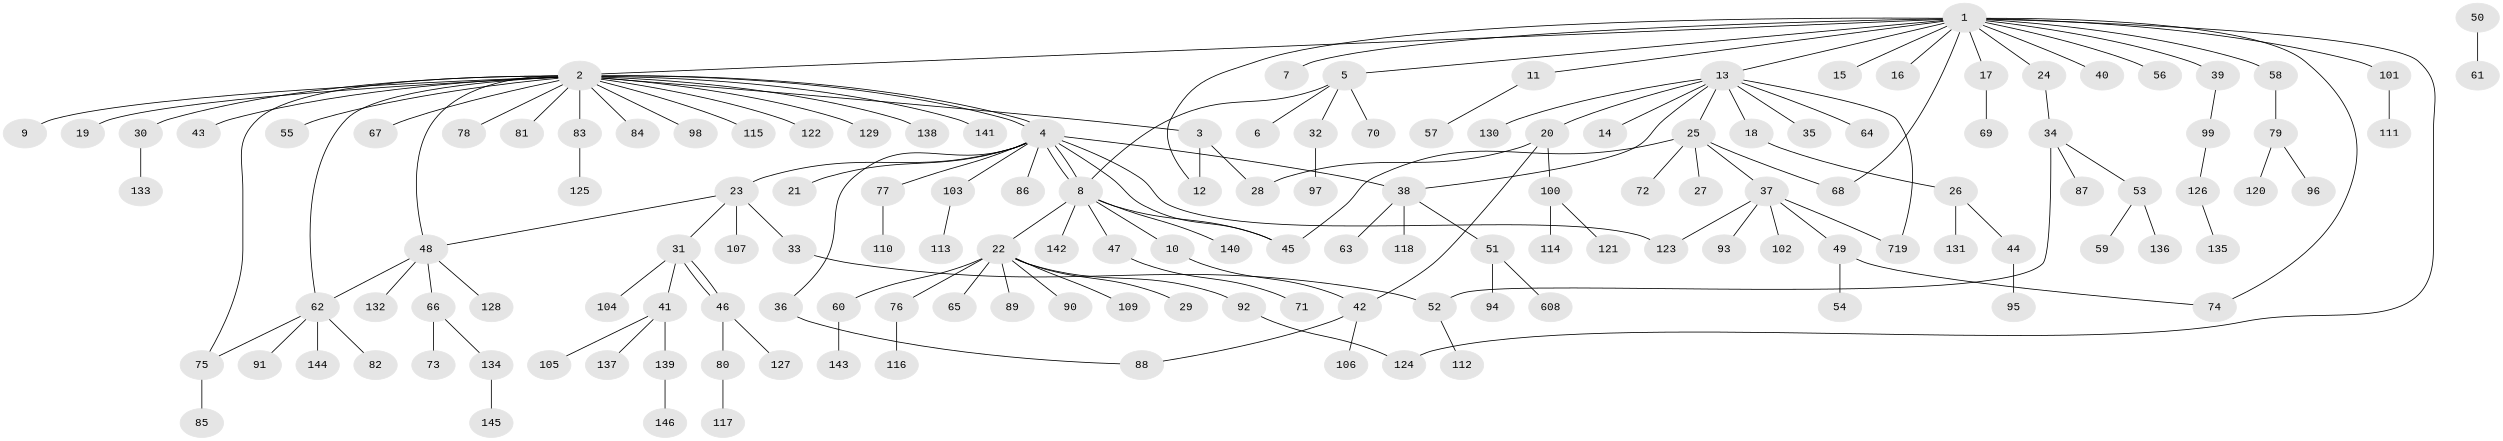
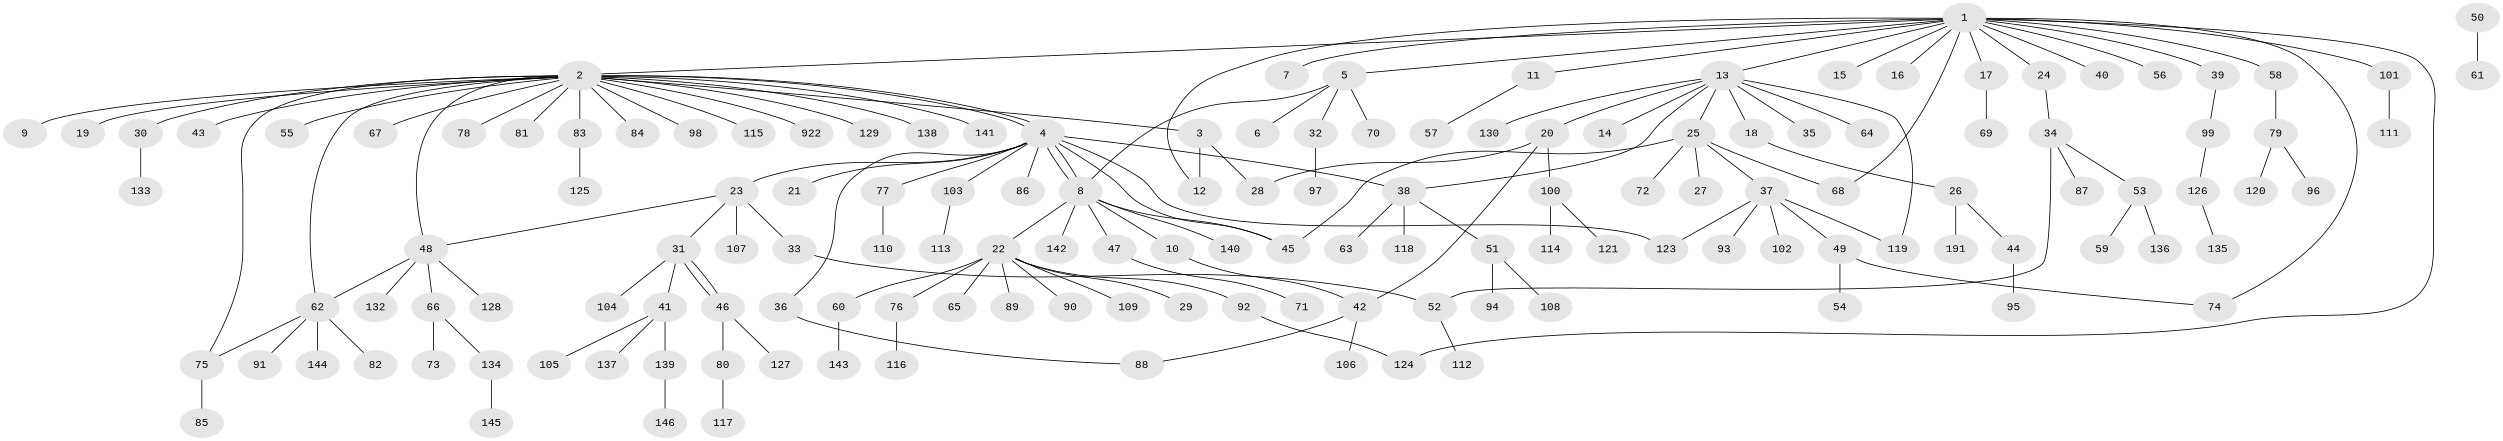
node "122": label "122" -> "922"
node "719": label "719" -> "119"
node "131": label "131" -> "191"
node "608": label "608" -> "108"
